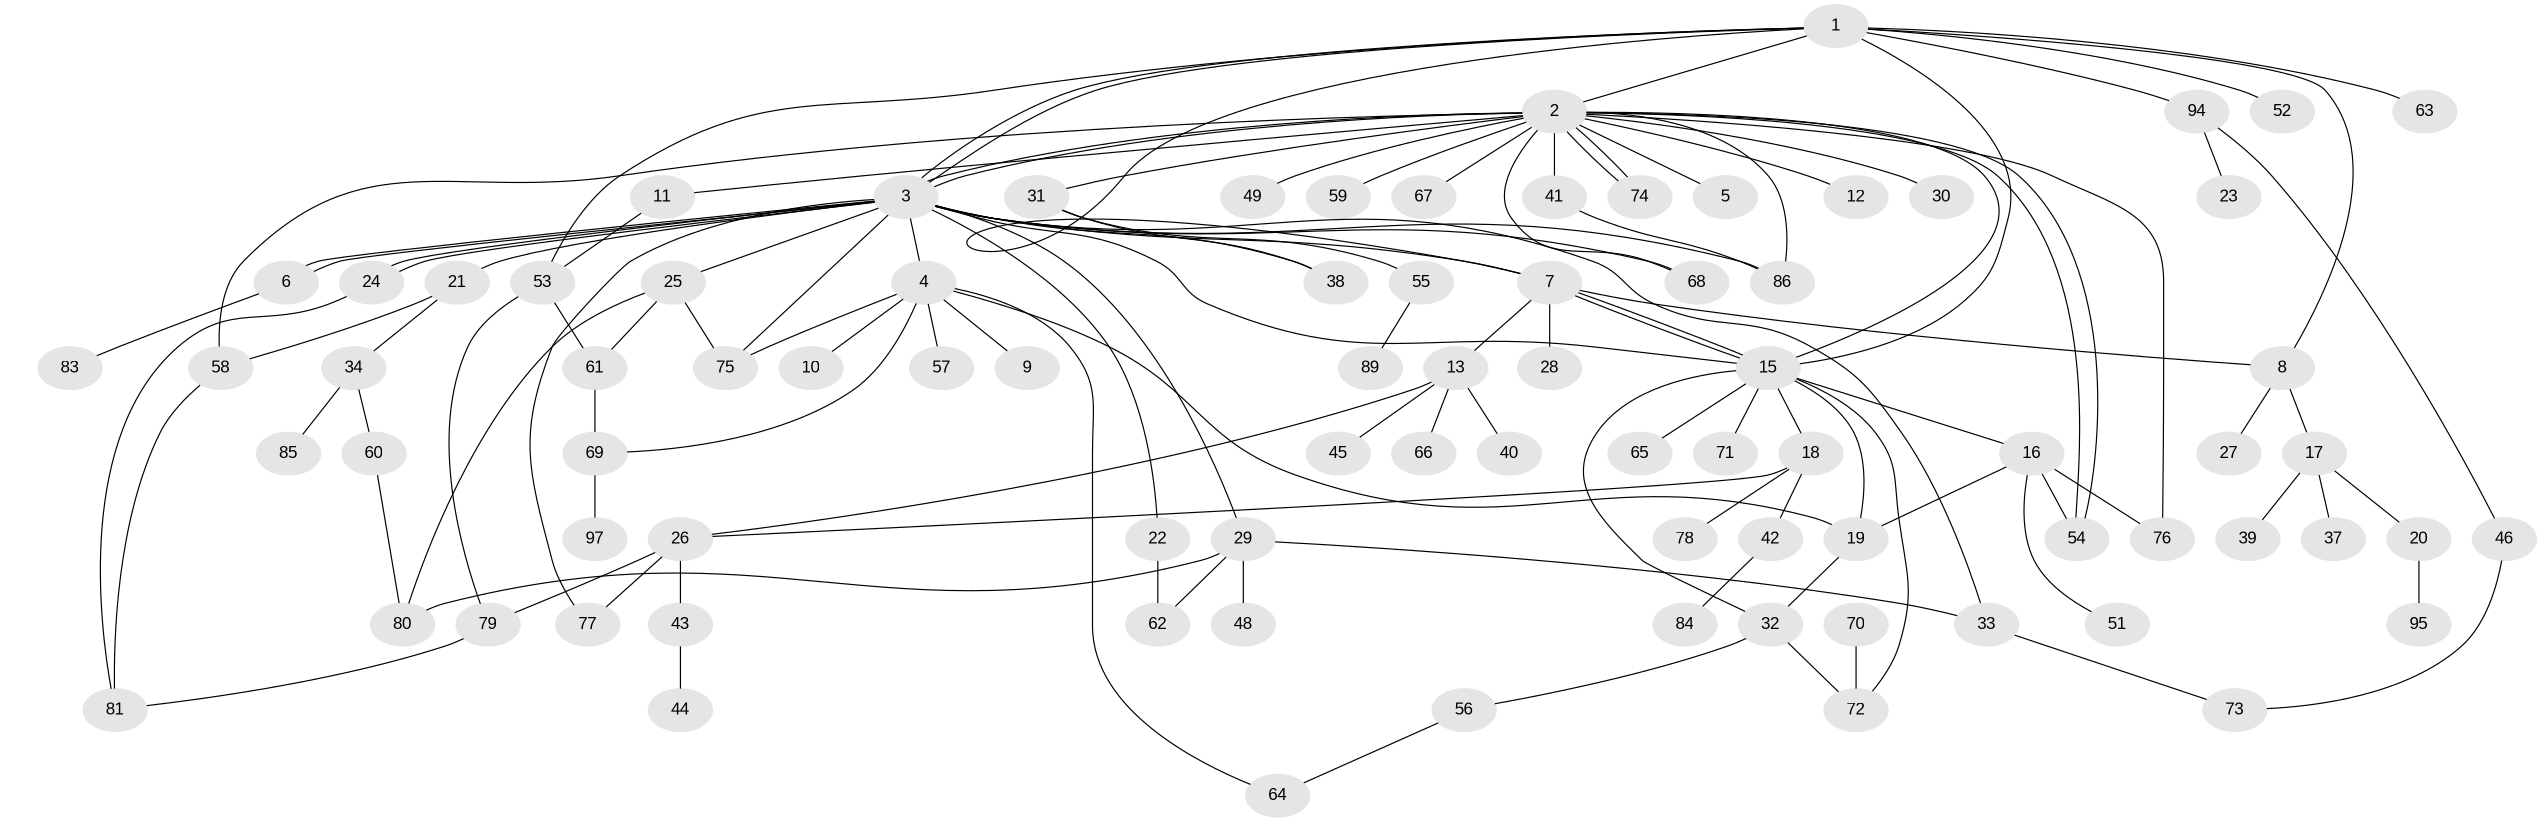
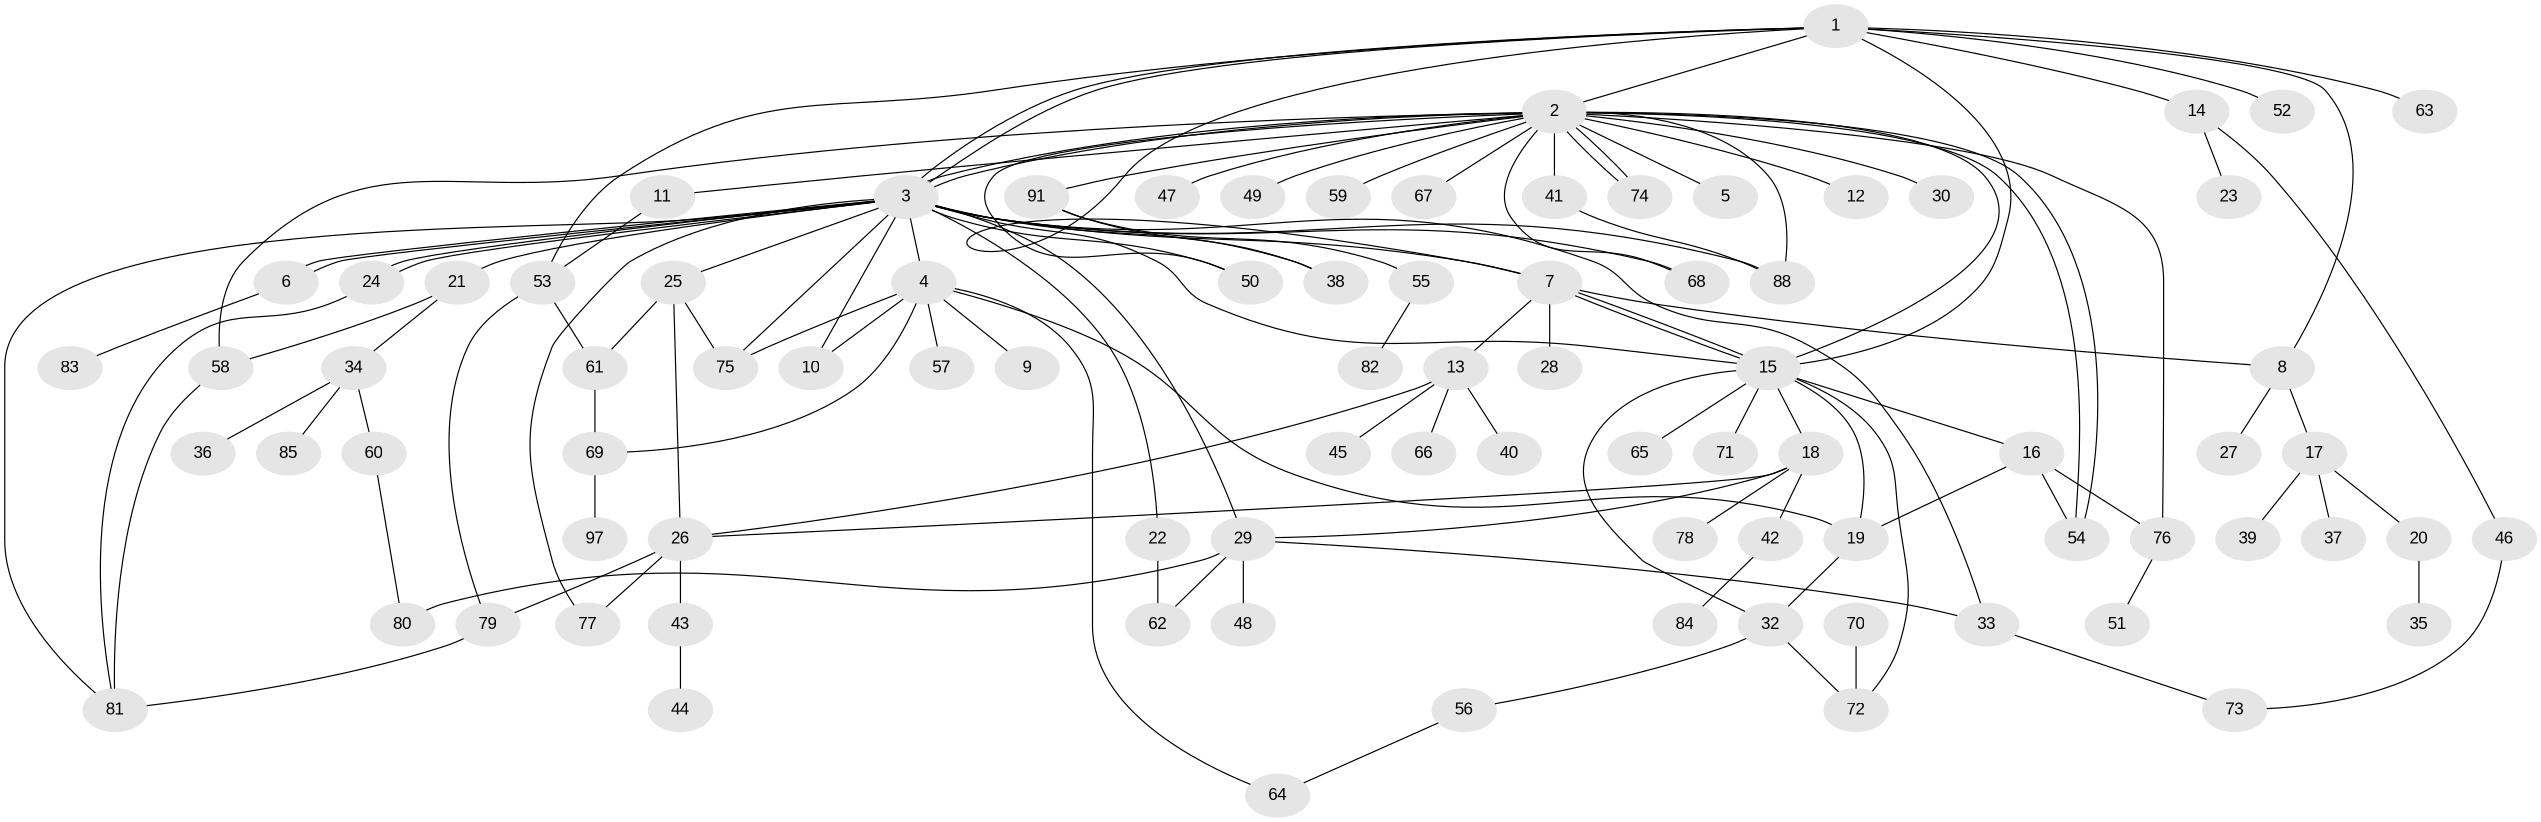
node "94": label "94" -> "14"
node "31": label "31" -> "91"
node "47": added
edge "3" -- "81": added
edge "3" -- "10": added
node "50": added
node "86": label "86" -> "88"
node "89": label "89" -> "82"
edge "25" -- "80": now "25" -- "26"
node "36": added
edge "18" -- "29": added
edge "16" -- "51": now "76" -- "51"
node "95": label "95" -> "35"
